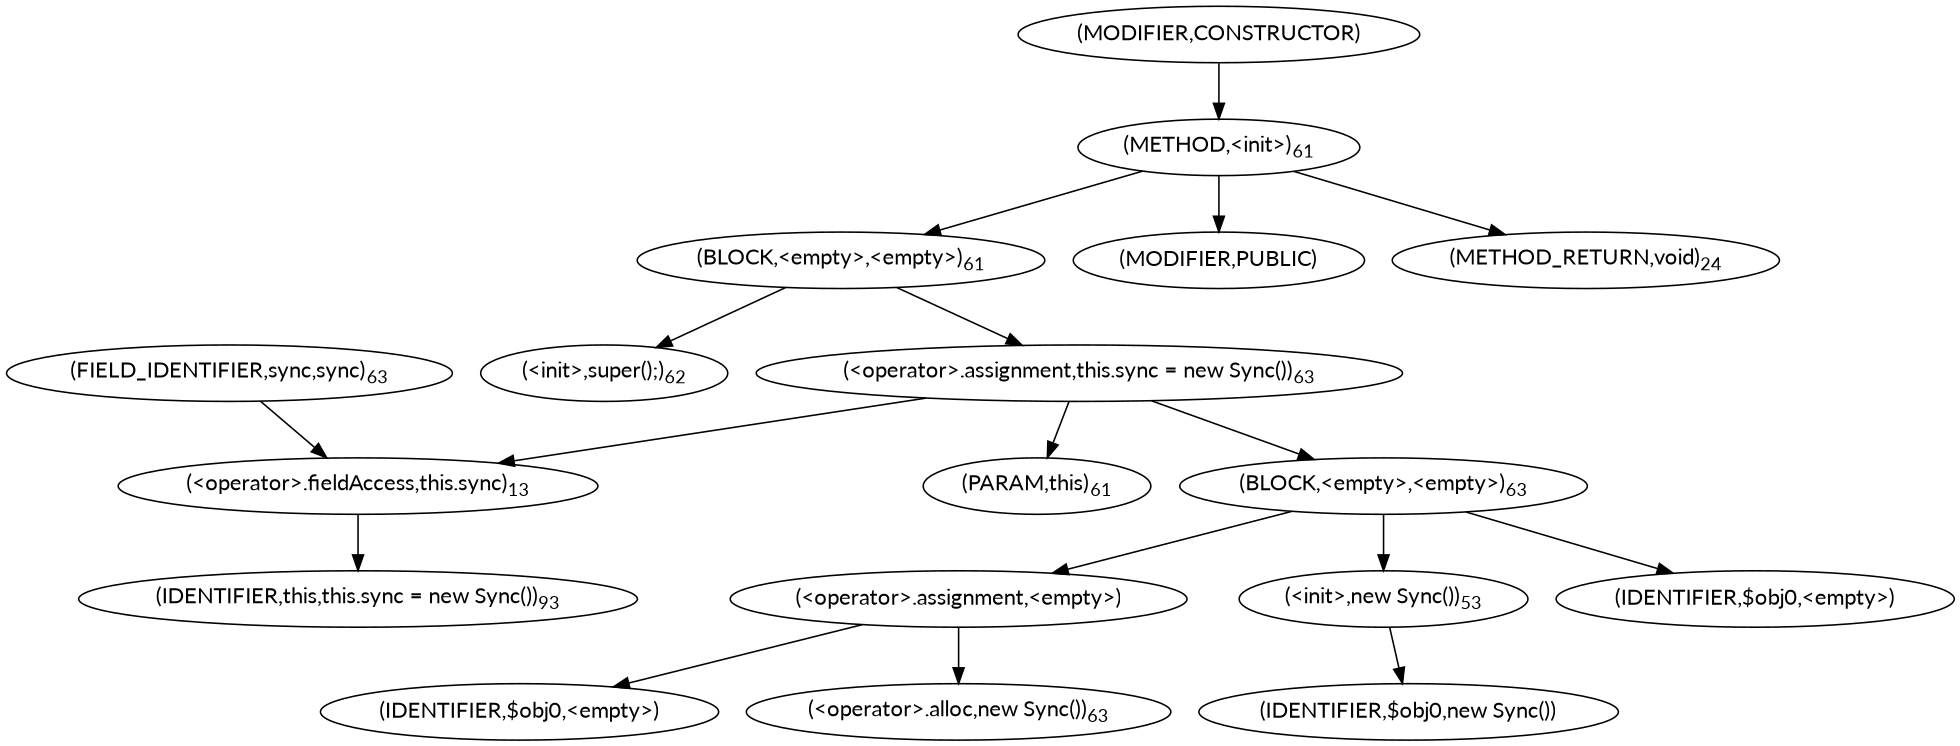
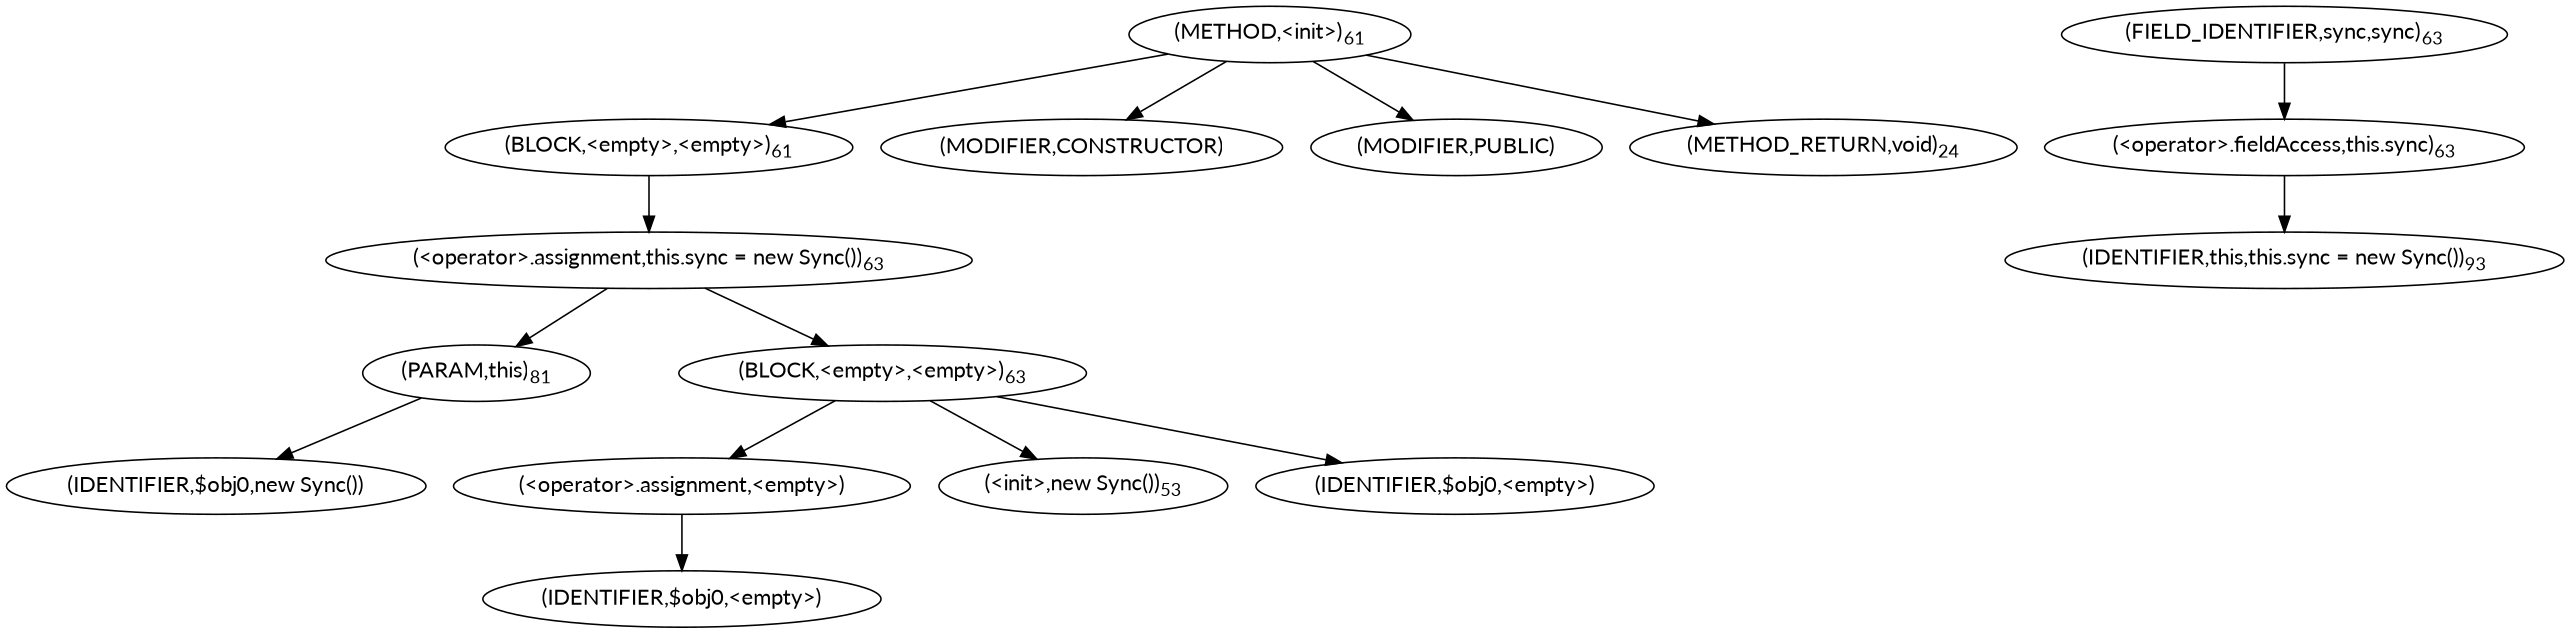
edge "(MODIFIER,CONSTRUCTOR)" -> "(METHOD,<init>)": reversed
node "(<init>,super();)": removed
edge "(<operator>.assignment,this.sync = new Sync())" -> "(<operator>.fieldAccess,this.sync)": removed
node "(<operator>.fieldAccess,this.sync)": text "13" -> "63"
node "(PARAM,this)": text "61" -> "81"
edge "(<init>,new Sync())" -> "(IDENTIFIER,$obj0,new Sync())": now "(PARAM,this)" -> "(IDENTIFIER,$obj0,new Sync())"
node "(<operator>.alloc,new Sync())": removed
